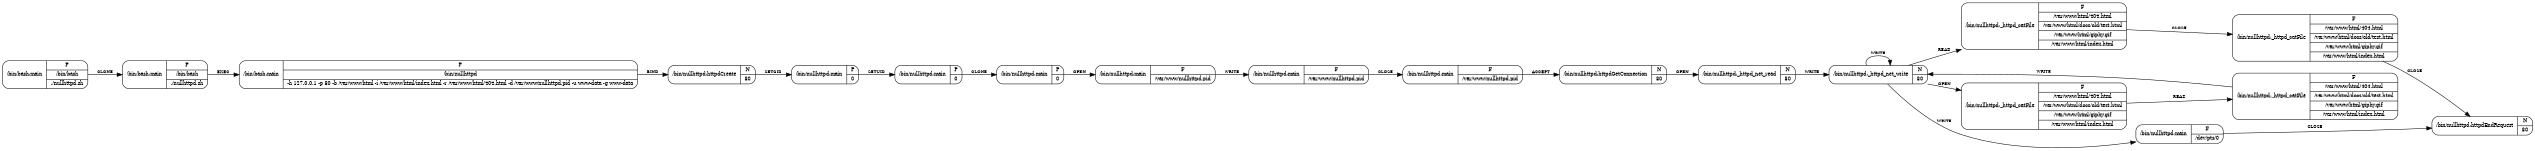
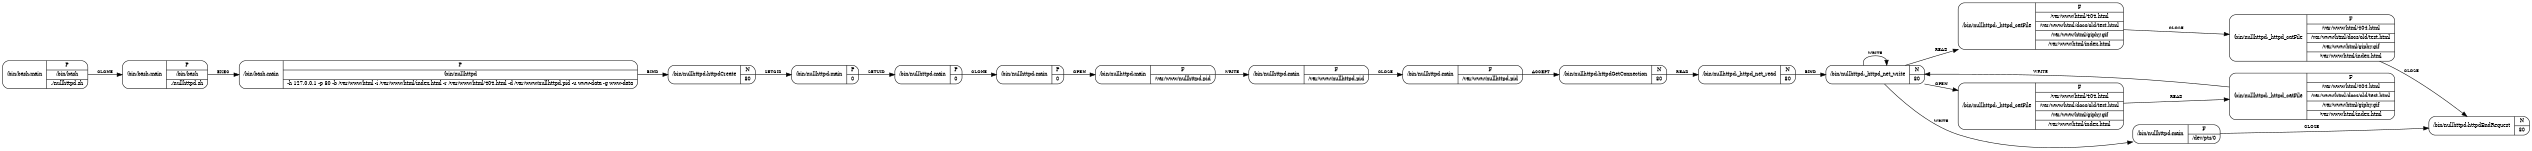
edge "/bin/nullhttpd:httpdGetConnection" -> "/bin/nullhttpd:_httpd_net_read": label "OPEN" -> "READ"
edge "/bin/nullhttpd:_httpd_net_read" -> "/bin/nullhttpd:_httpd_net_write": label "WRITE" -> "BIND"
